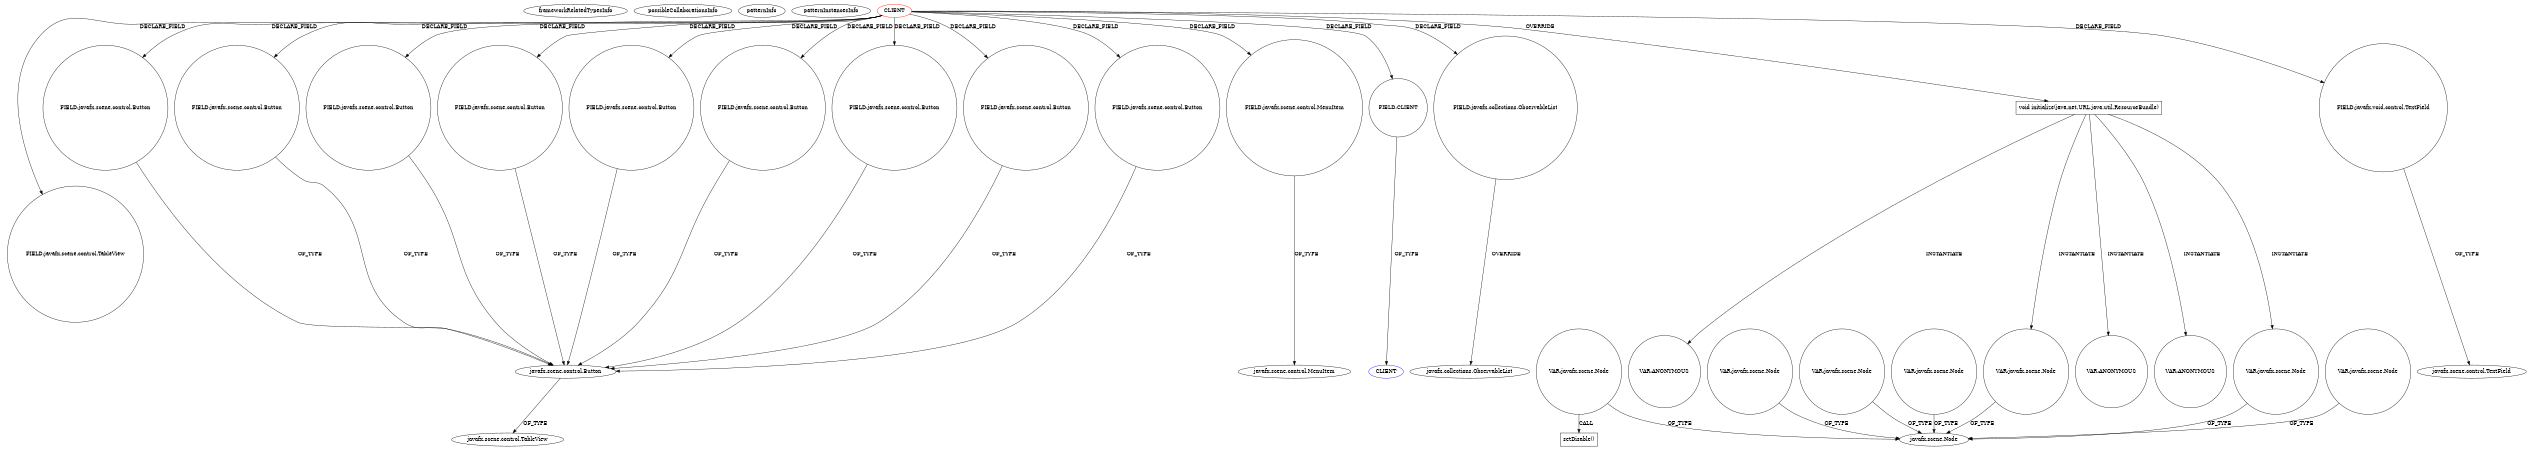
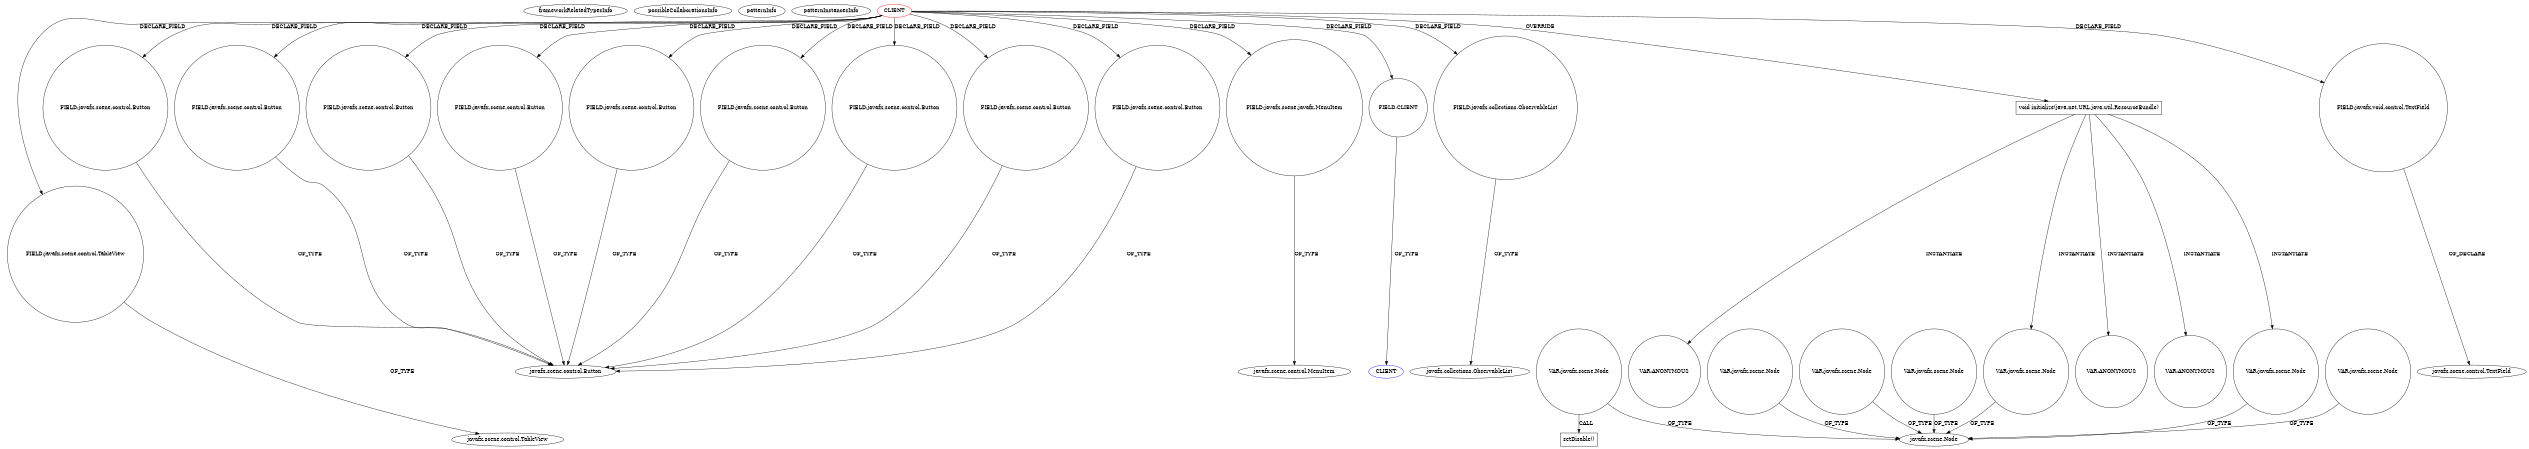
node "FIELD:javafx.scene.control.MenuItem": label "FIELD:javafx.scene.control.MenuItem" -> "FIELD:javafx.scene.javafx.MenuItem"
edge "FIELD:javafx.collections.ObservableList" -> "javafx.collections.ObservableList": label "OVERRIDE" -> "OF_TYPE"
edge "FIELD:javafx.void.control.TextField" -> "javafx.scene.control.TextField": label "OF_TYPE" -> "OF_DECLARE"
edge "javafx.scene.control.Button" -> "javafx.scene.control.TableView": now "FIELD:javafx.scene.control.TableView" -> "javafx.scene.control.TableView"
